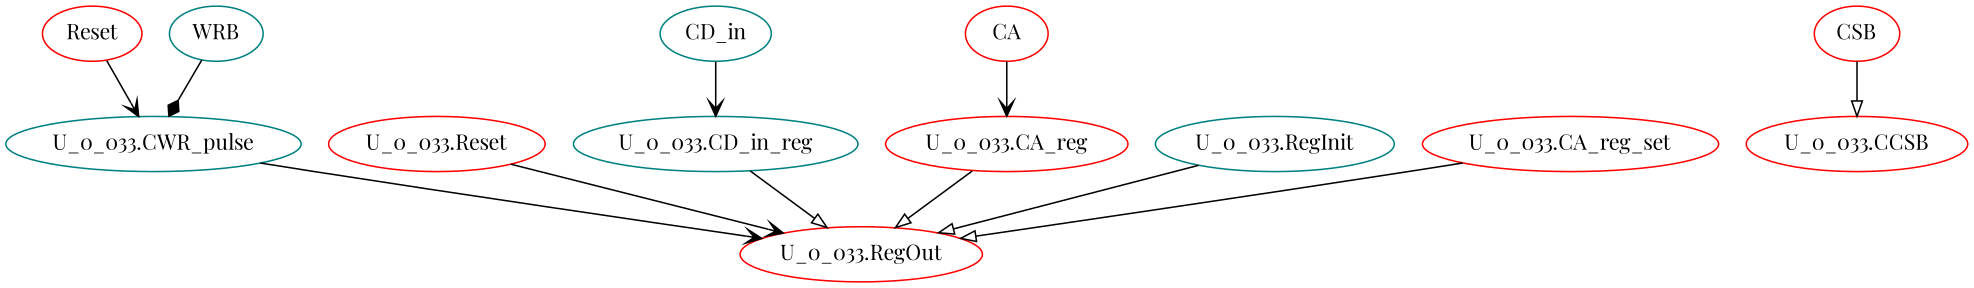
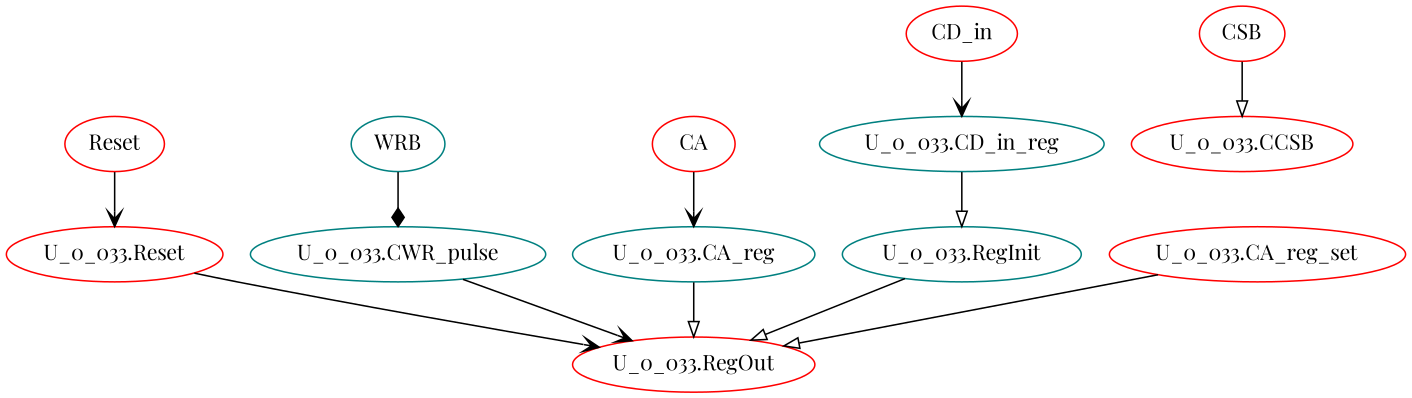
node "CD_in": color teal -> red
edge "Reset" -> "U_0_033.CWR_pulse": now "Reset" -> "U_0_033.Reset"
node "U_0_033.CA_reg": color red -> teal
edge "U_0_033.CD_in_reg" -> "U_0_033.RegOut": now "U_0_033.CD_in_reg" -> "U_0_033.RegInit"
